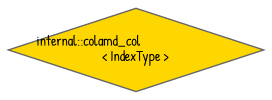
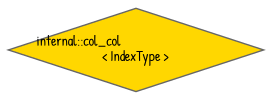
node "internal::colamd_col < IndexType >": label "internal::colamd_col < IndexType >" -> "internal::col_col < IndexType >"
